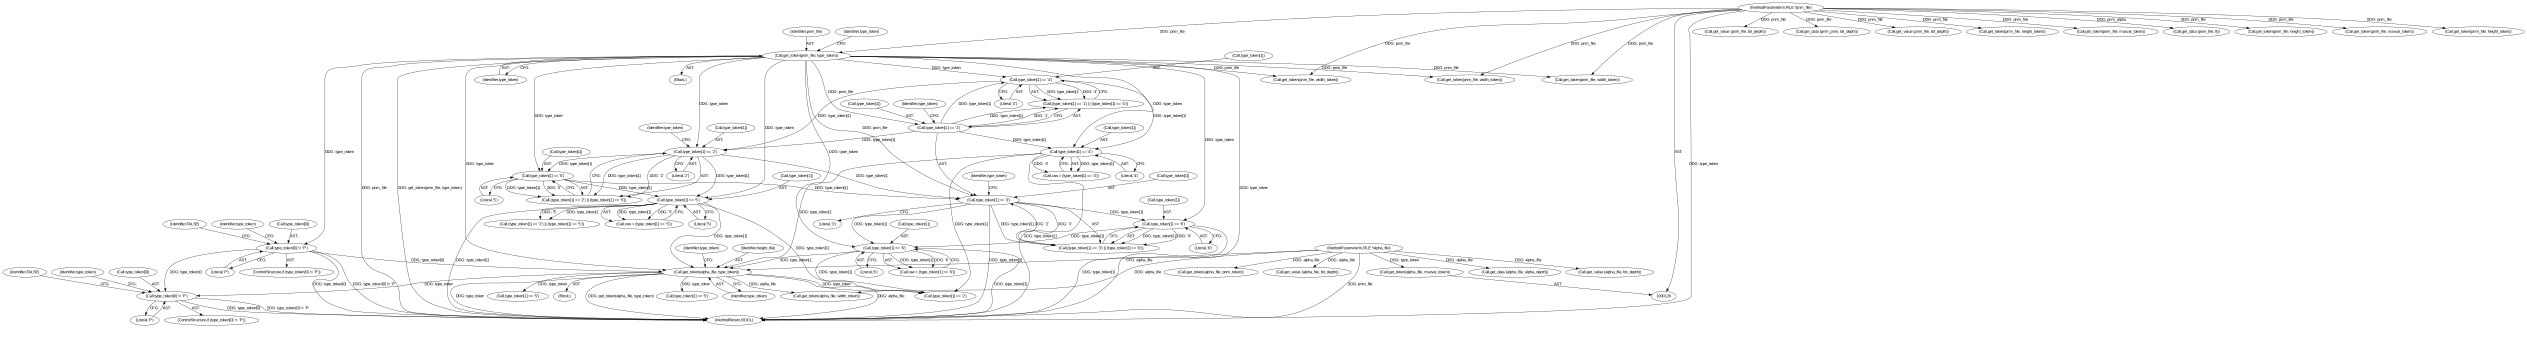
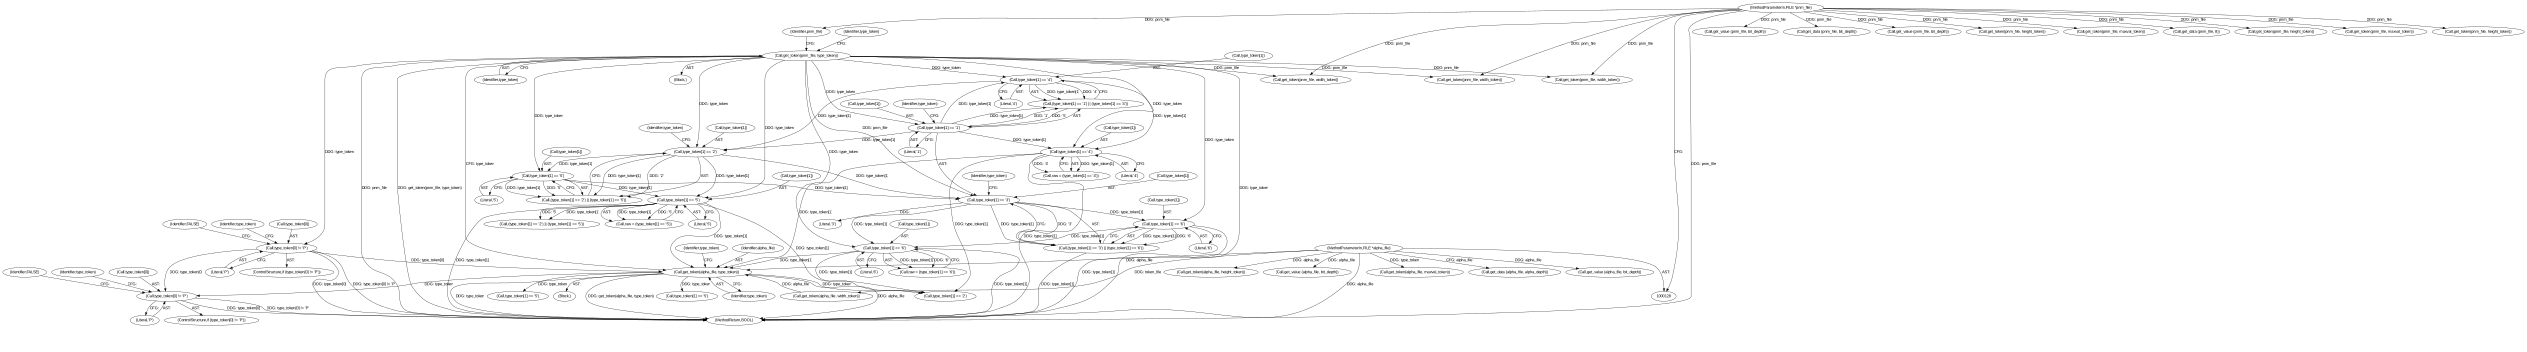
edge "(MethodParameterIn,FILE *pnm_file)" -> "(Call,get_token(pnm_file, type_token))": now "(MethodParameterIn,FILE *pnm_file)" -> "(Identifier,pnm_file)"
edge "(MethodParameterIn,FILE *pnm_file)" -> "(Call,get_data (pnm_file, 8))": label "DDG: pnm_alpha" -> "DDG: pnm_file"
node "(Call,get_data (pnm_pnm, bit_depth))": label "(Call,get_data (pnm_pnm, bit_depth))" -> "(Call,get_data (pnm_file, bit_depth))"
edge "(Identifier,pnm_file)" -> "(Call,get_token(pnm_file, type_token))": label "AST: " -> "CFG: "
edge "(Call,get_token(pnm_file, type_token))" -> "(Call,type_token[1] == '1')": label "DDG: pnm_file" -> "DDG: type_token"
edge "(Call,(type_token[1] == '1') || (type_token[1] == '4'))" -> "(Call,type_token[1] == '1')": label "CFG: " -> "DDG: '5'"
node "(Literal,'1')": added
edge "(MethodParameterIn,FILE *pnm_file)" -> "1000128": label "AST: " -> "CFG: "
edge "(Call,get_token(pnm_file, type_token))" -> "(Call,get_token(alpha_file, type_token))": label "DDG: type_token" -> "CFG: type_token"
edge "(MethodParameterIn,FILE *pnm_file)" -> "(MethodReturn,BOOL)": label "DDG: type_token" -> "DDG: pnm_file"
node "(Literal,'2')": removed
edge "(Call,type_token[1] == '3')" -> "(Literal,'3')": label "CFG: " -> "DDG: "
edge "(Call,(type_token[1] == '3') || (type_token[1] == '6'))" -> "(Call,type_token[1] == '3')": label "DDG: '2'" -> "CFG: "
node "(Identifier,height_file)": label "(Identifier,height_file)" -> "(Identifier,alpha_file)"
edge "(MethodParameterIn,FILE *alpha_file)" -> "(Call,get_token(alpha_file, type_token))": label "CFG: alpha_file" -> "DDG: alpha_file"
edge "(MethodParameterIn,FILE *alpha_file)" -> "(Call,get_data (alpha_file, alpha_depth))": label "DDG: alpha_file" -> "CFG: alpha_file"
edge "(MethodParameterIn,FILE *alpha_file)" -> "(Call,get_token(alpha_file, width_token))": label "DDG: alpha_file" -> "DDG: token_file"
node "(Call,get_token(alpha_file, pnm_token))": label "(Call,get_token(alpha_file, pnm_token))" -> "(Call,get_token(alpha_file, height_token))"
edge "(MethodParameterIn,FILE *alpha_file)" -> "(MethodReturn,BOOL)": label "DDG: pnm_file" -> "DDG: alpha_file"
edge "(Call,get_token(alpha_file, maxval_token))" -> "1000128": now "(MethodParameterIn,FILE *alpha_file)" -> "1000128"
edge "(Call,get_token(alpha_file, type_token))" -> "(Call,get_token(alpha_file, width_token))": reversed
edge "(Call,type_token[1] == '3')" -> "(MethodReturn,BOOL)": now "(Call,(type_token[1] == '3') || (type_token[1] == '6'))" -> "(MethodReturn,BOOL)"
